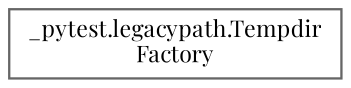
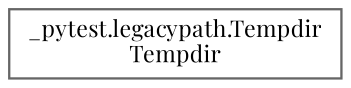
node "_pytest.legacypath.Tempdir Factory": label "_pytest.legacypath.Tempdir Factory" -> "_pytest.legacypath.Tempdir Tempdir"
